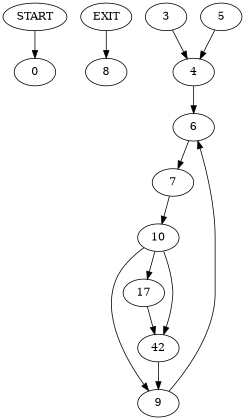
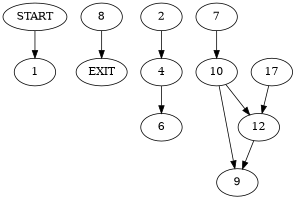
node "3": label "3" -> "2"
node "5": removed
edge "EXIT" -> "8": reversed
node "0": label "0" -> "1"
edge "6" -> "7": removed
edge "10" -> "17": removed
edge "9" -> "6": removed
node "42": label "42" -> "12"
